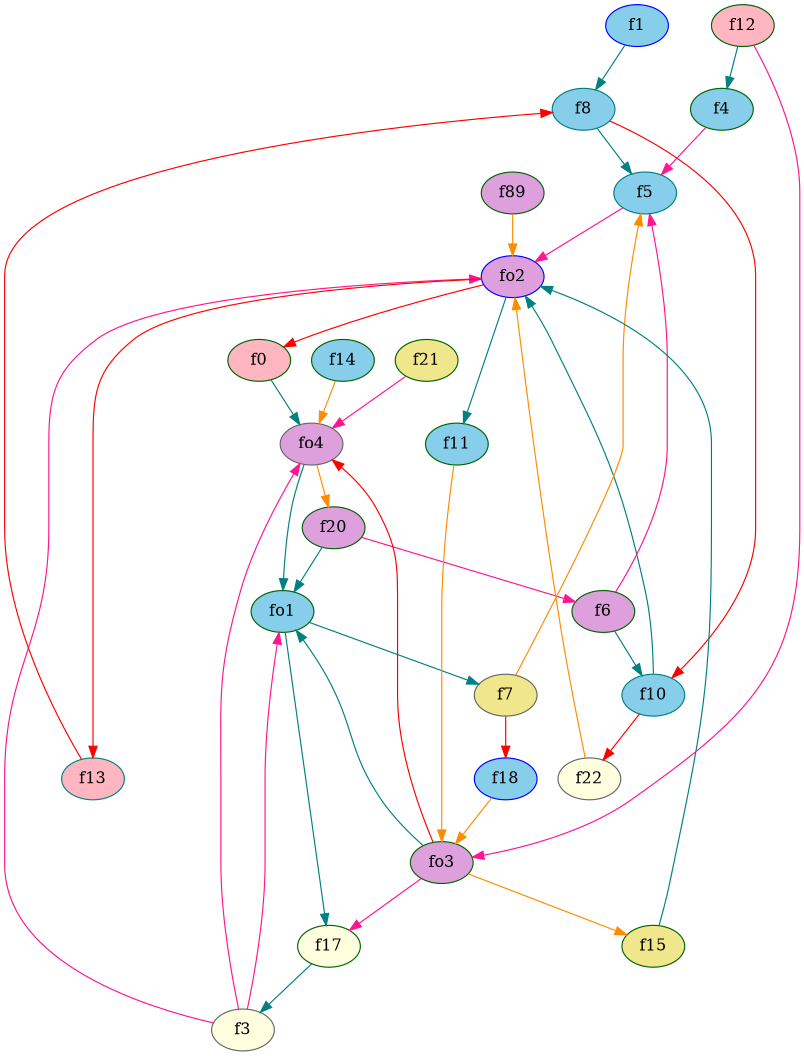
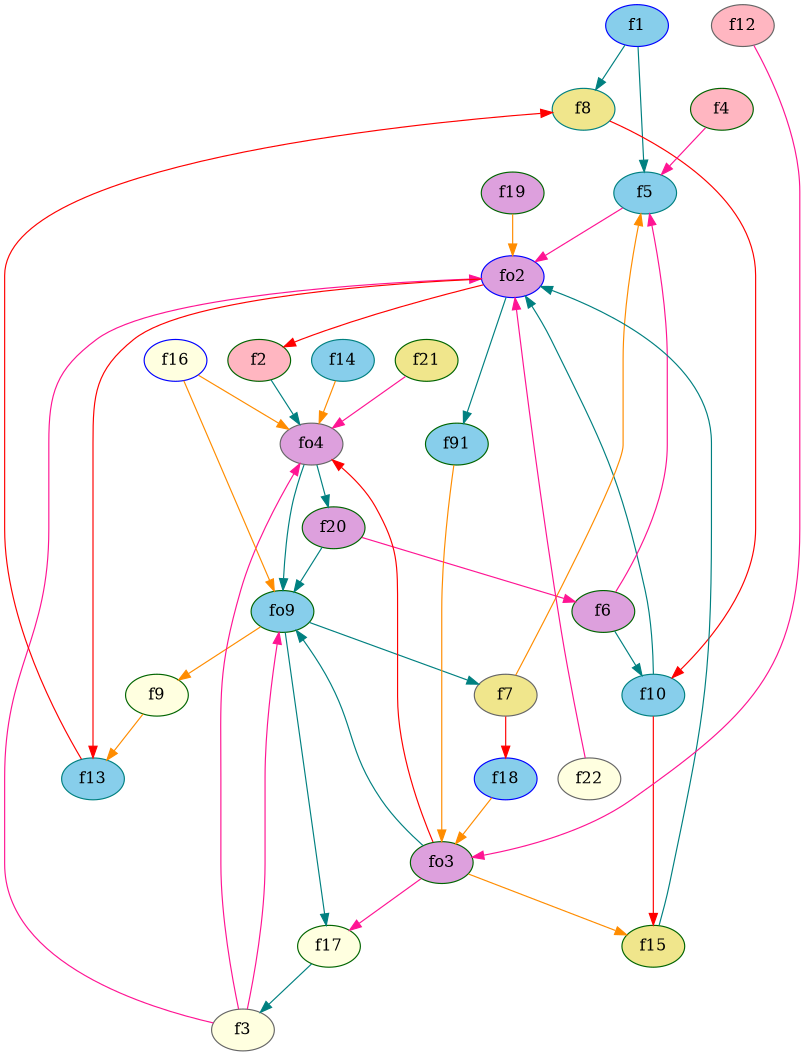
node "f12": color darkgreen -> gray40
edge "f12" -> "f4": removed
node "f8": fillcolor skyblue -> khaki
node "f4": fillcolor skyblue -> lightpink
edge "f8" -> "f5": now "f1" -> "f5"
node "f89": label "f89" -> "f19"
node "f16": added
node "f0": label "f0" -> "f2"
node "f14": color darkgreen -> teal
node "f11": label "f11" -> "f91"
edge "fo4" -> "f20": color darkorange -> teal
edge "f22" -> "fo2": color darkorange -> deeppink
node "fo1": label "fo1" -> "fo9"
node "f9": added
edge "f10" -> "f22": now "f10" -> "f15"
node "f13": fillcolor lightpink -> skyblue
